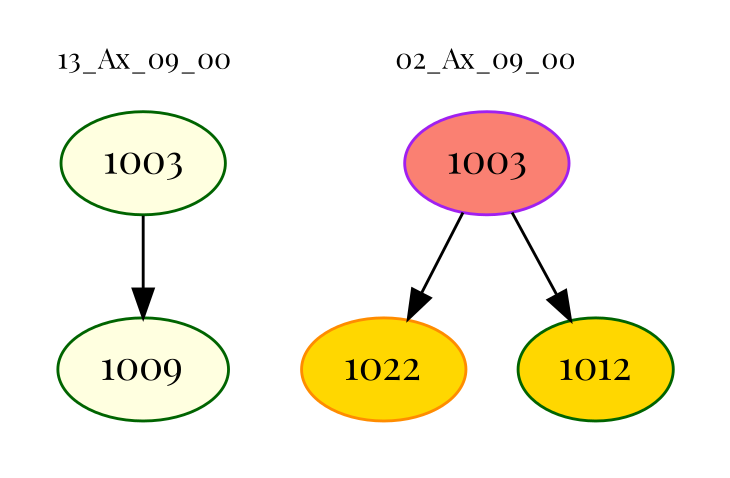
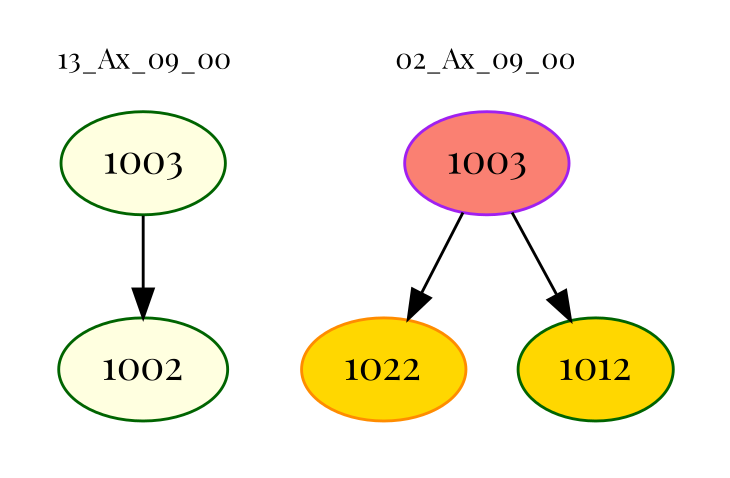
node "1009": label "1009" -> "1002"
